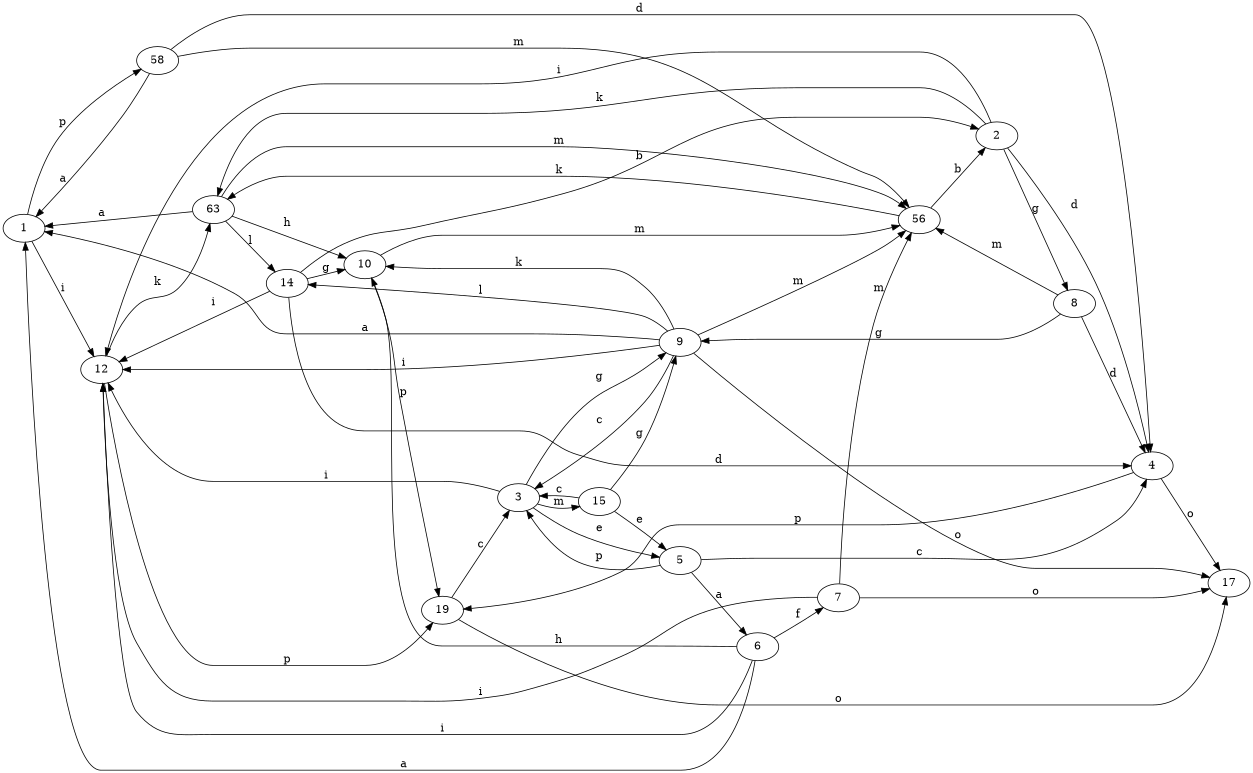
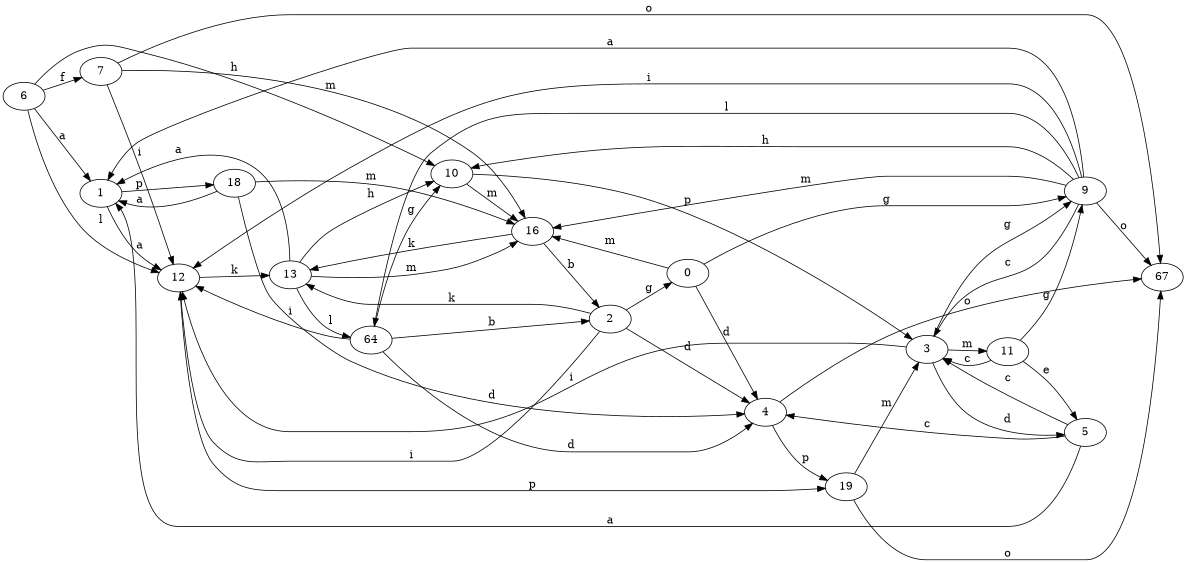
node "58": label "58" -> "18"
node "63": label "63" -> "13"
node "56": label "56" -> "16"
edge "9" -> "10": label "k" -> "h"
node "14": label "14" -> "64"
edge "1" -> "12": label "i" -> "a"
node "8": label "8" -> "0"
edge "10" -> "19": now "10" -> "3"
node "15": label "15" -> "11"
edge "3" -> "5": label "e" -> "d"
edge "19" -> "3": label "c" -> "m"
edge "5" -> "3": label "p" -> "c"
node "17": label "17" -> "67"
edge "5" -> "6": now "5" -> "1"
edge "6" -> "12": label "i" -> "l"
